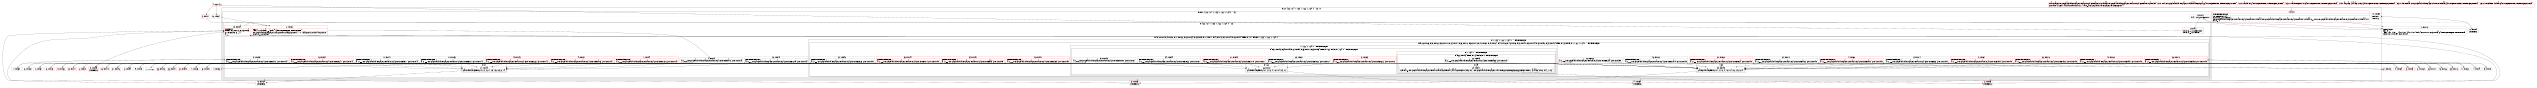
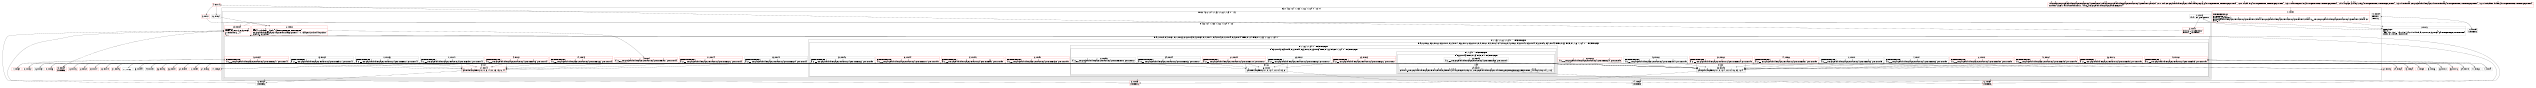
edge "37: 0x007a" -> "38: 0x007c": now "37: 0x007a" -> "40: 0x0080"
